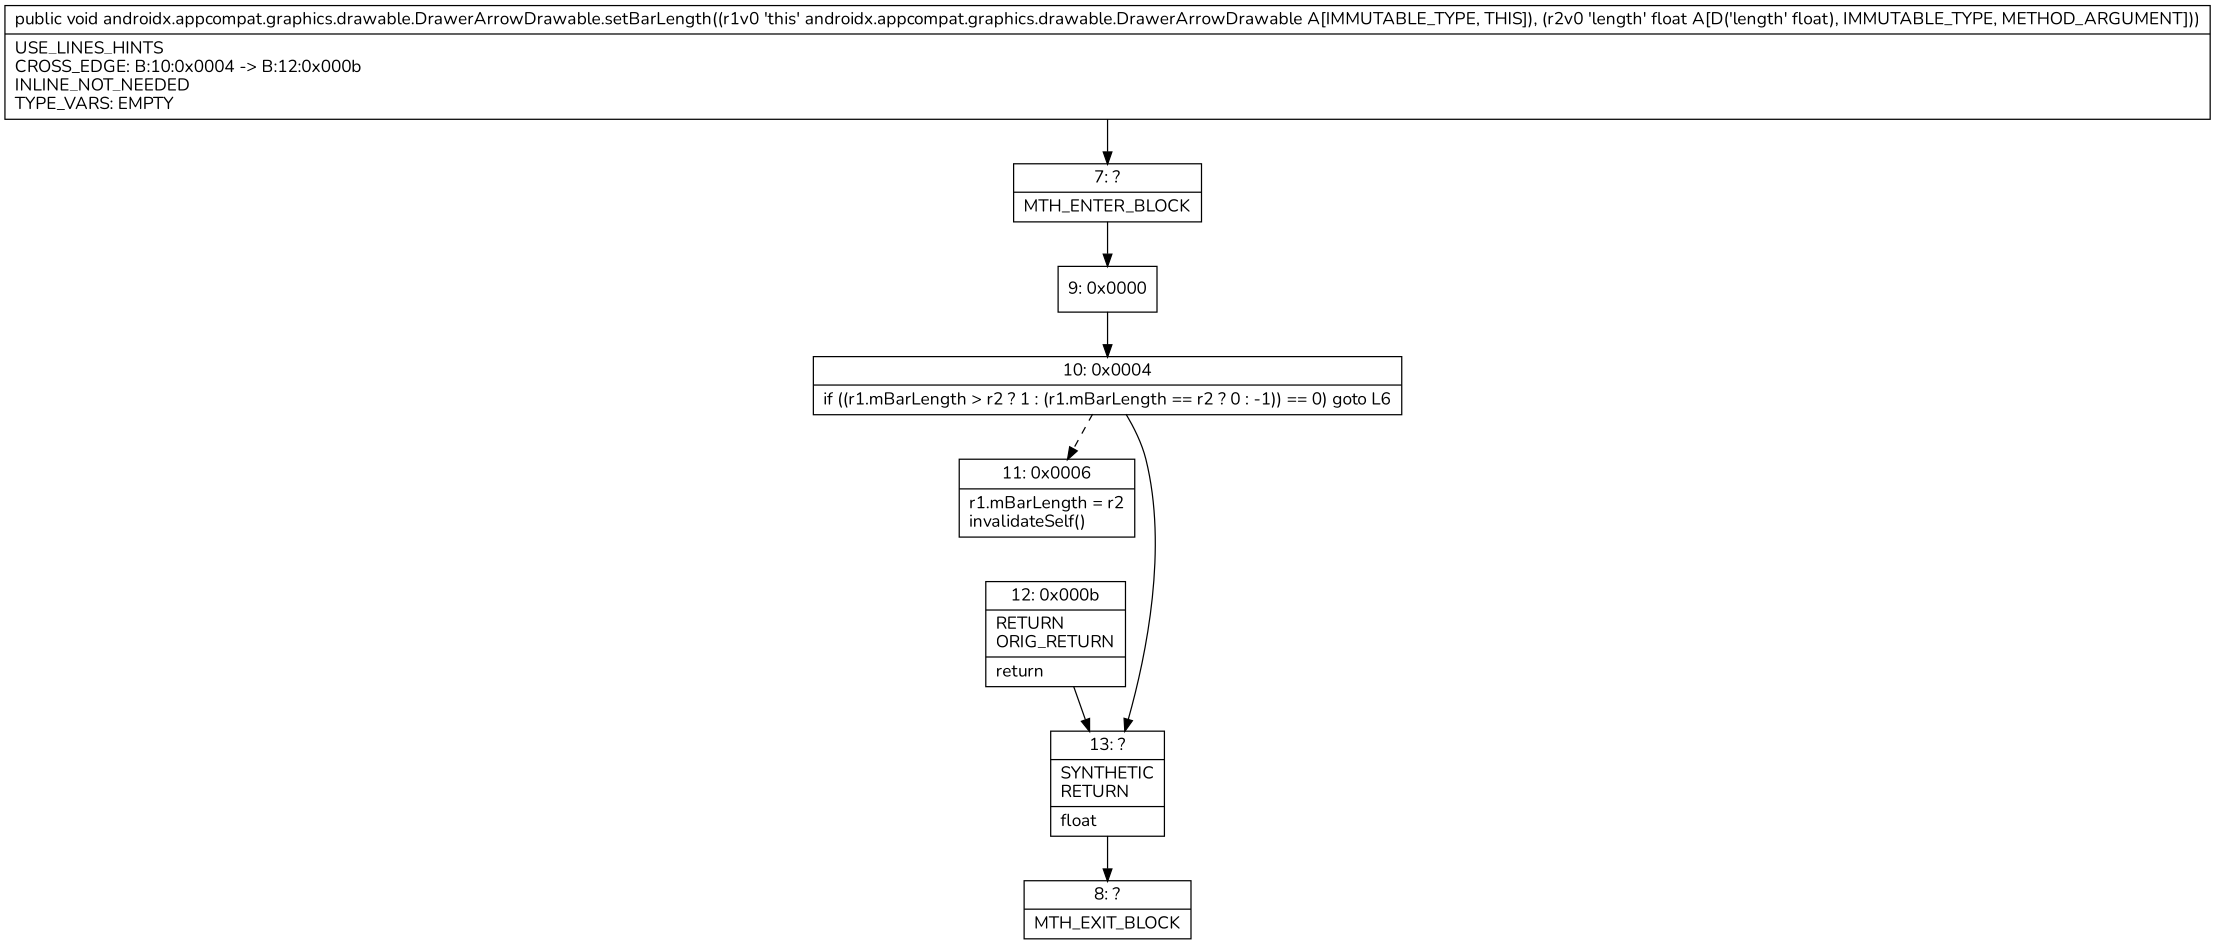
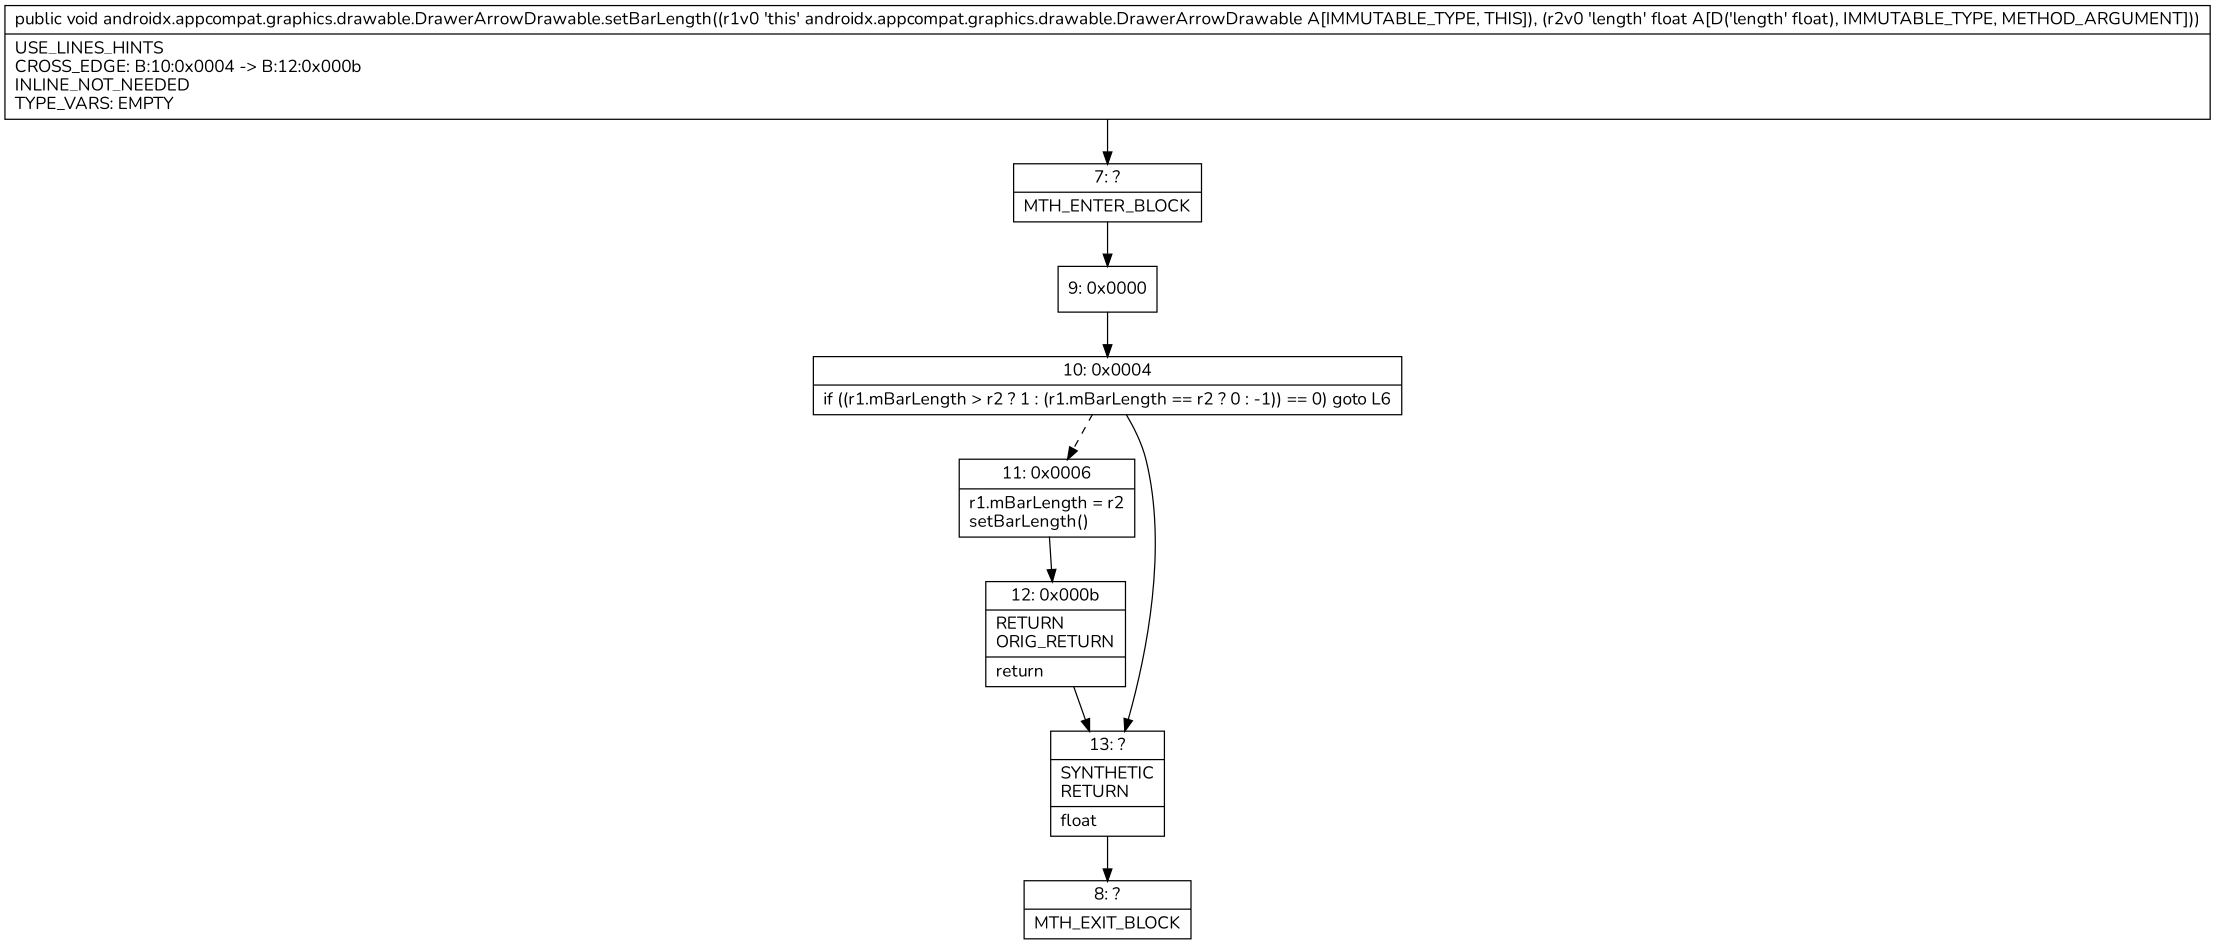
node "11: 0x0006": text "invalidateSelf()" -> "setBarLength()"
edge "11: 0x0006" -> "12: 0x000b": added
